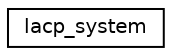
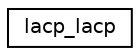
node "lacp_system": label "lacp_system" -> "lacp_lacp"
